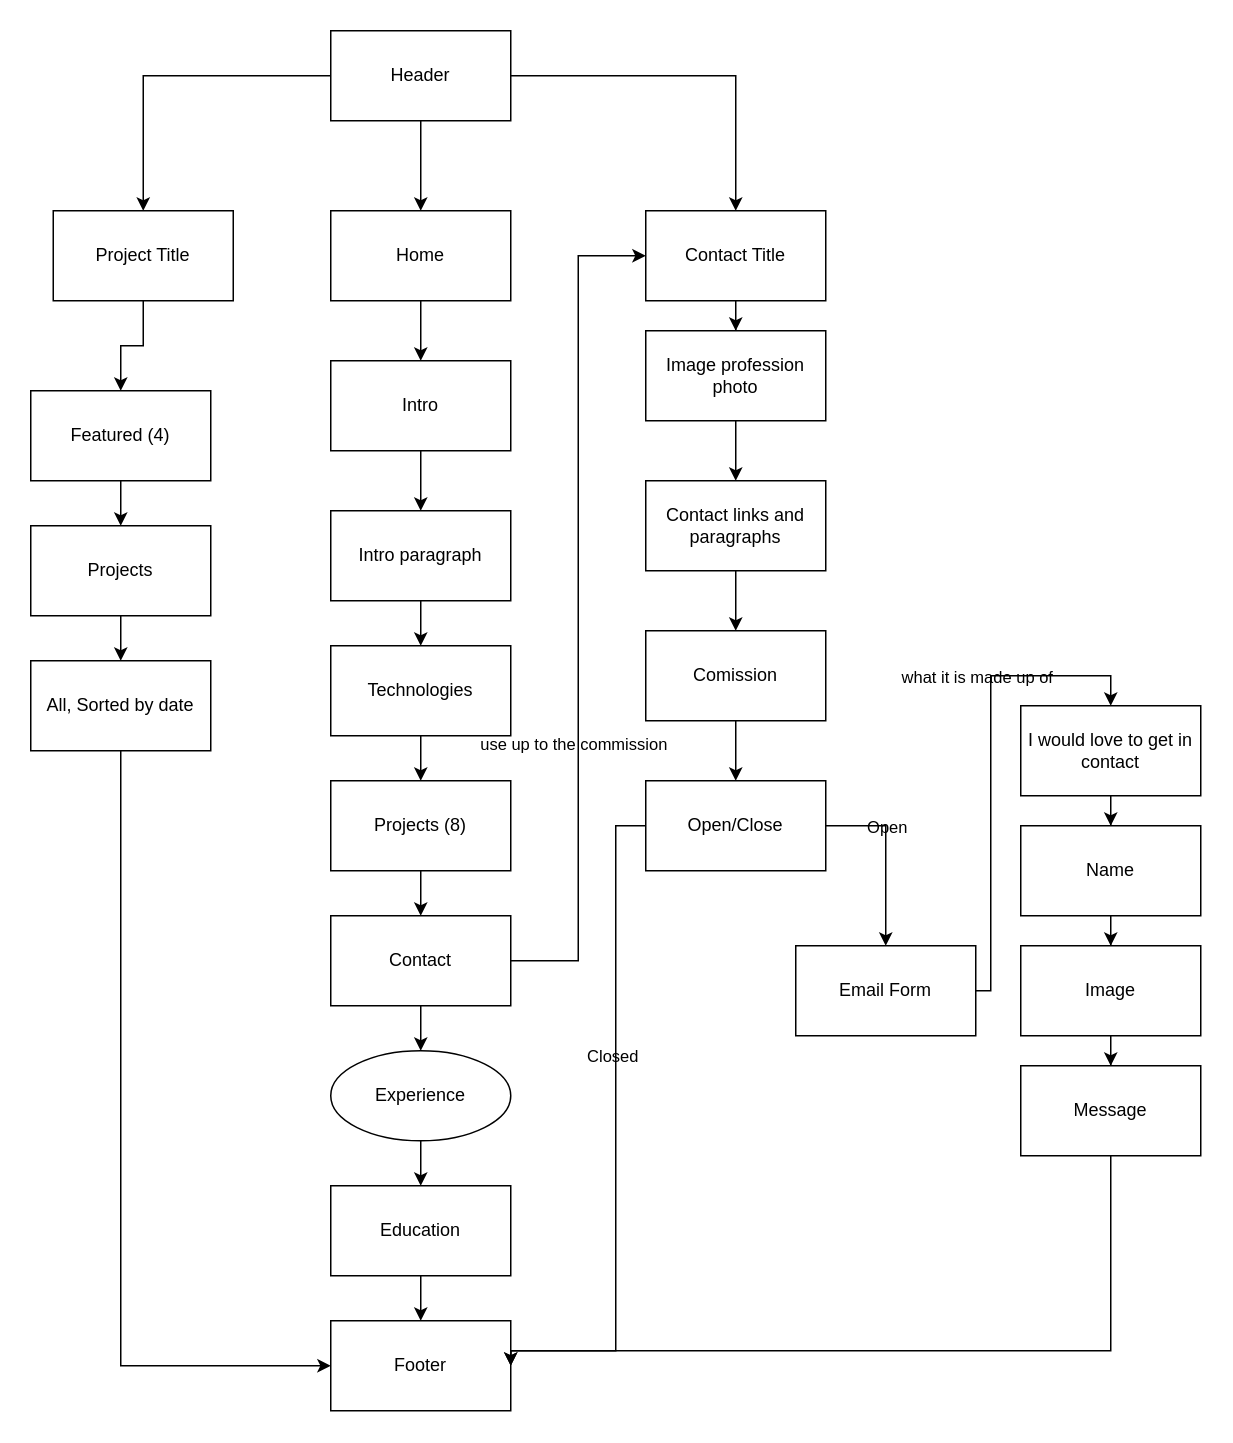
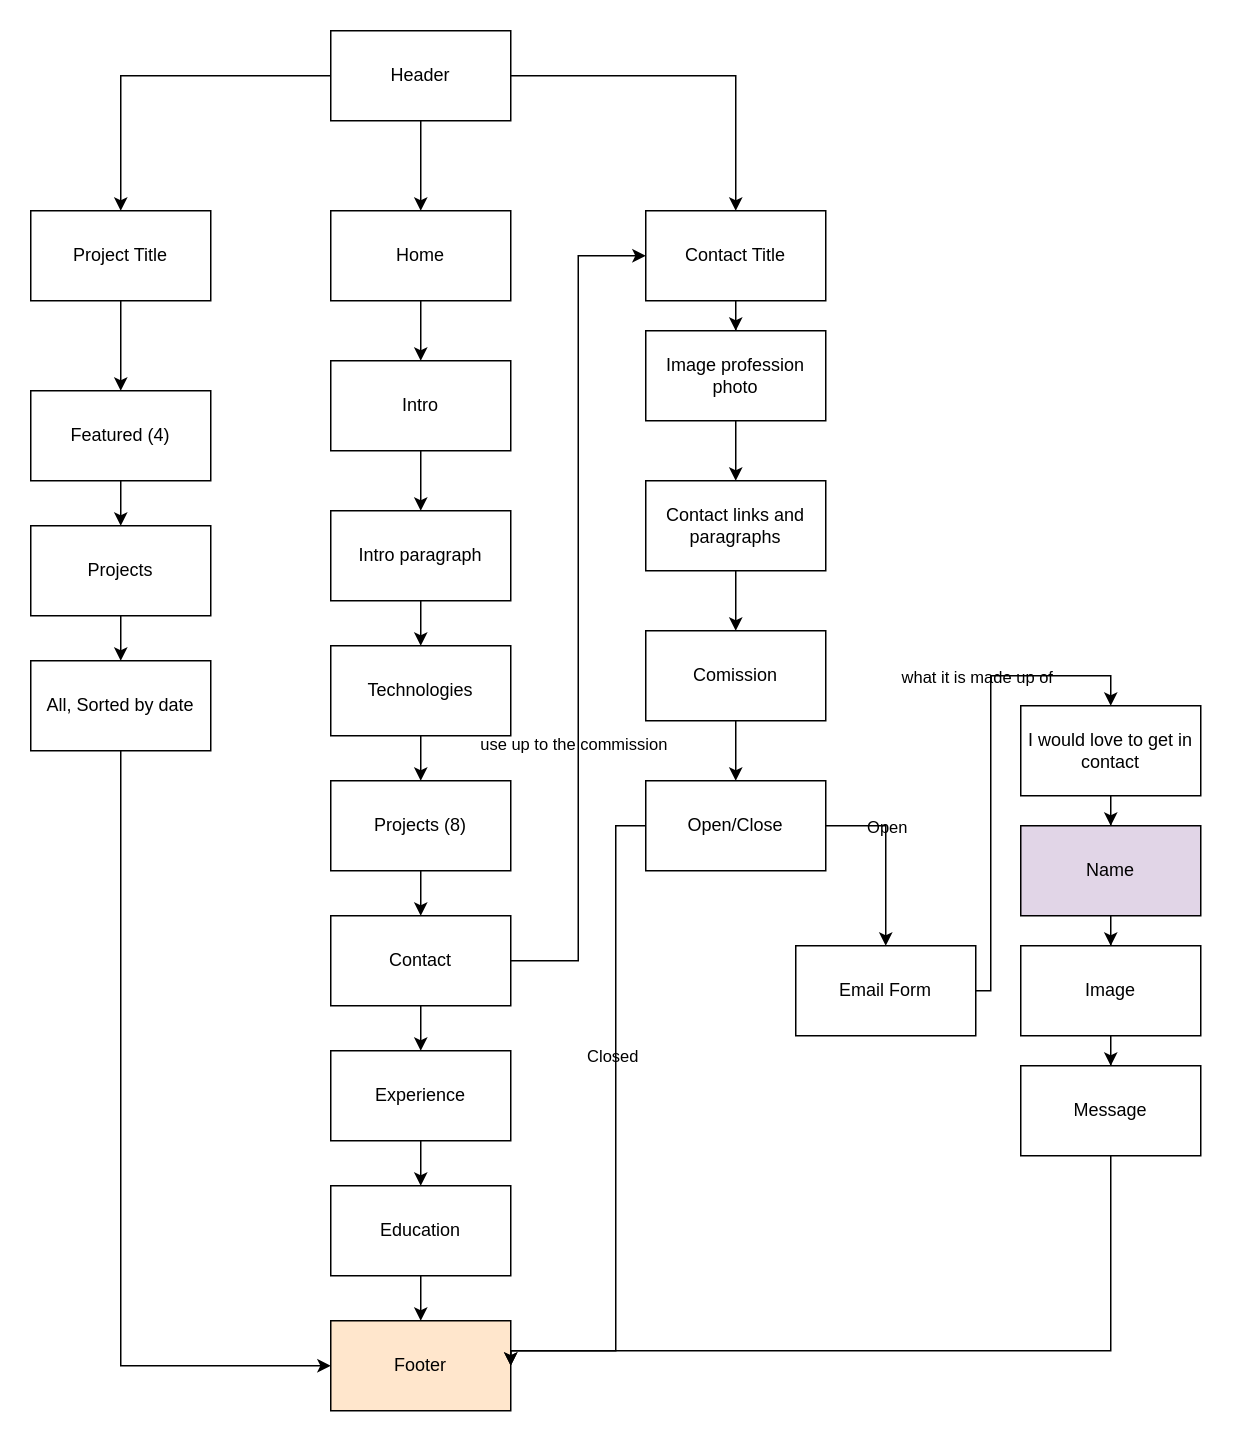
node "Project Title": moved (143, 256) -> (121, 256)
node "Name": fillcolor #ffffff -> #e1d5e7
node "Experience": shape ellipse -> rectangle
node "Footer": fillcolor #ffffff -> #ffe6cc
